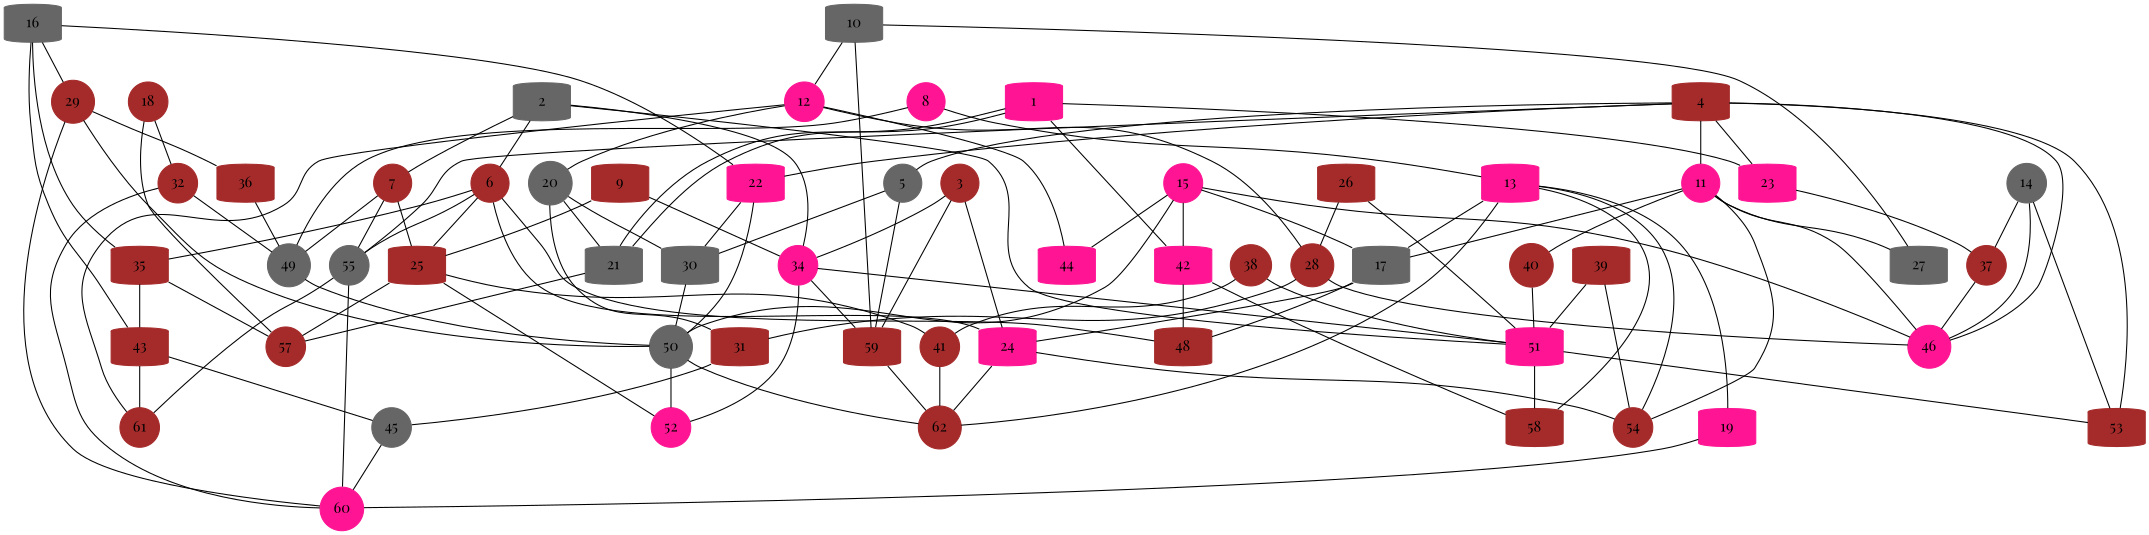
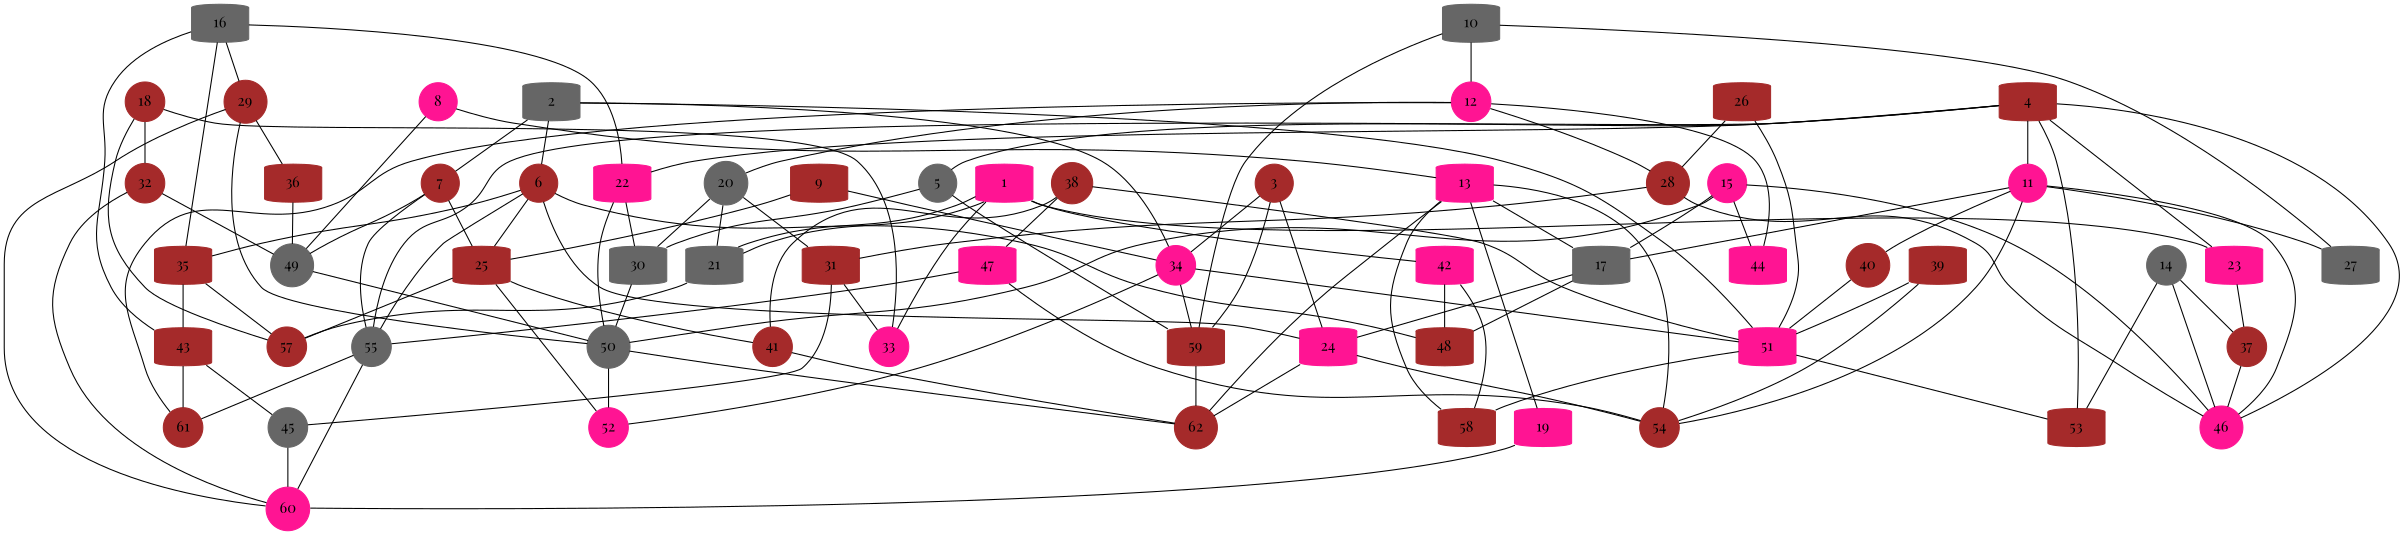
edge "15" -- "42": removed
node "47": added
node "33": added
